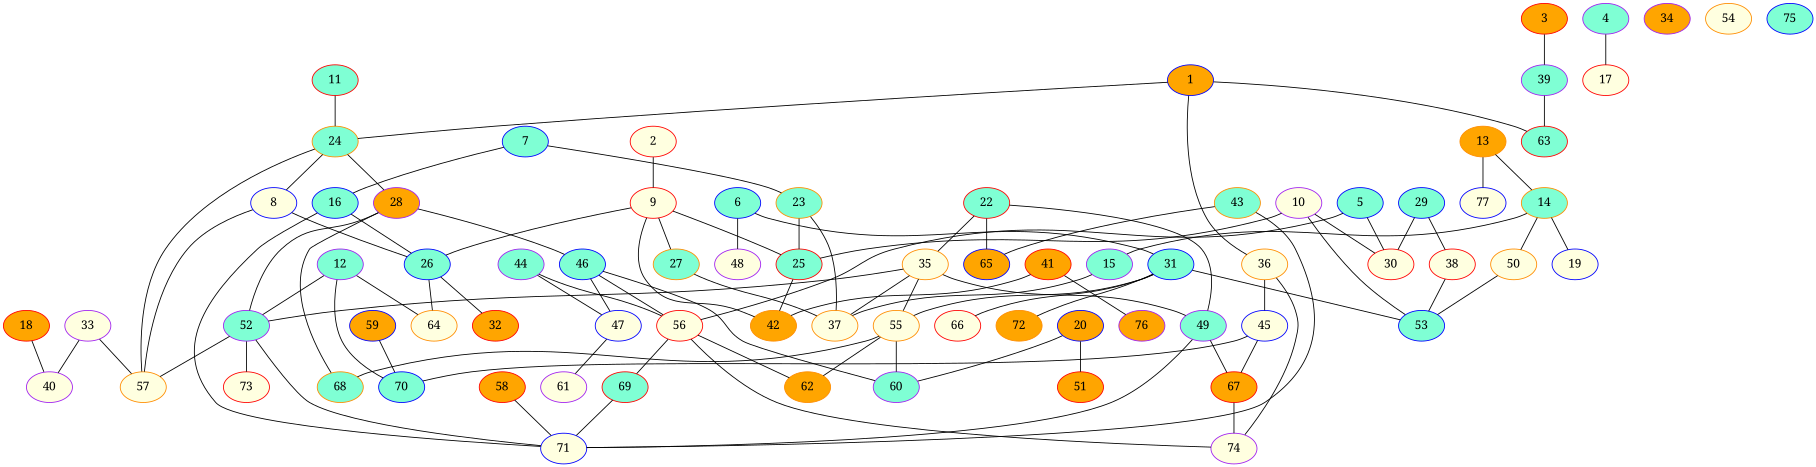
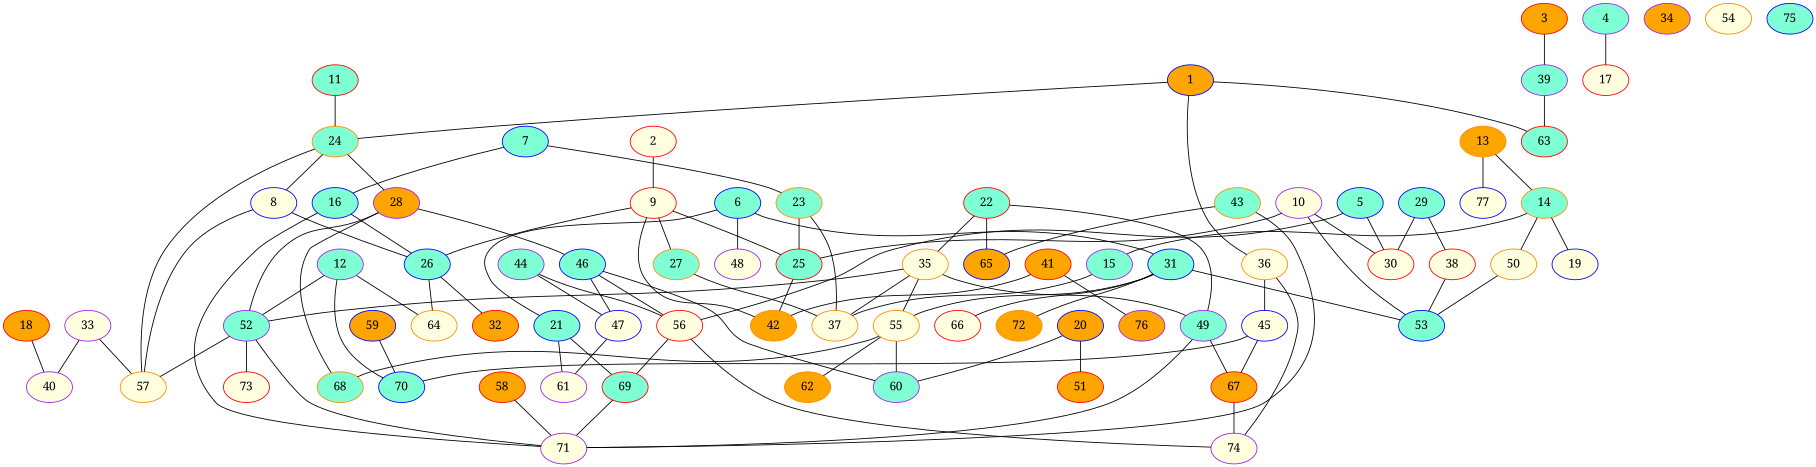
node "21": added
edge "56" -- "62": removed
node "71": color blue -> purple
